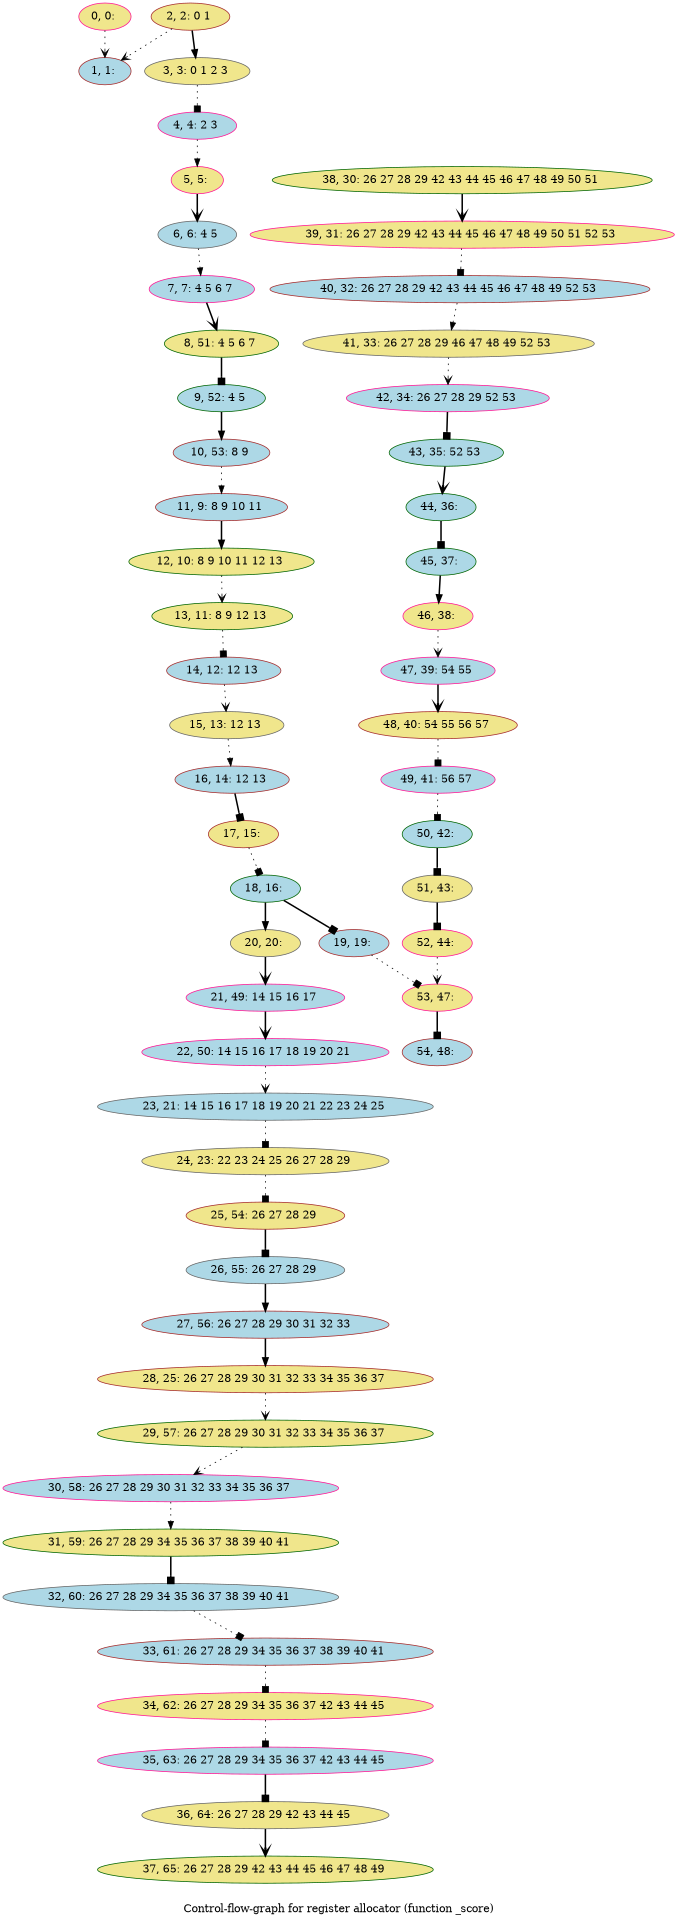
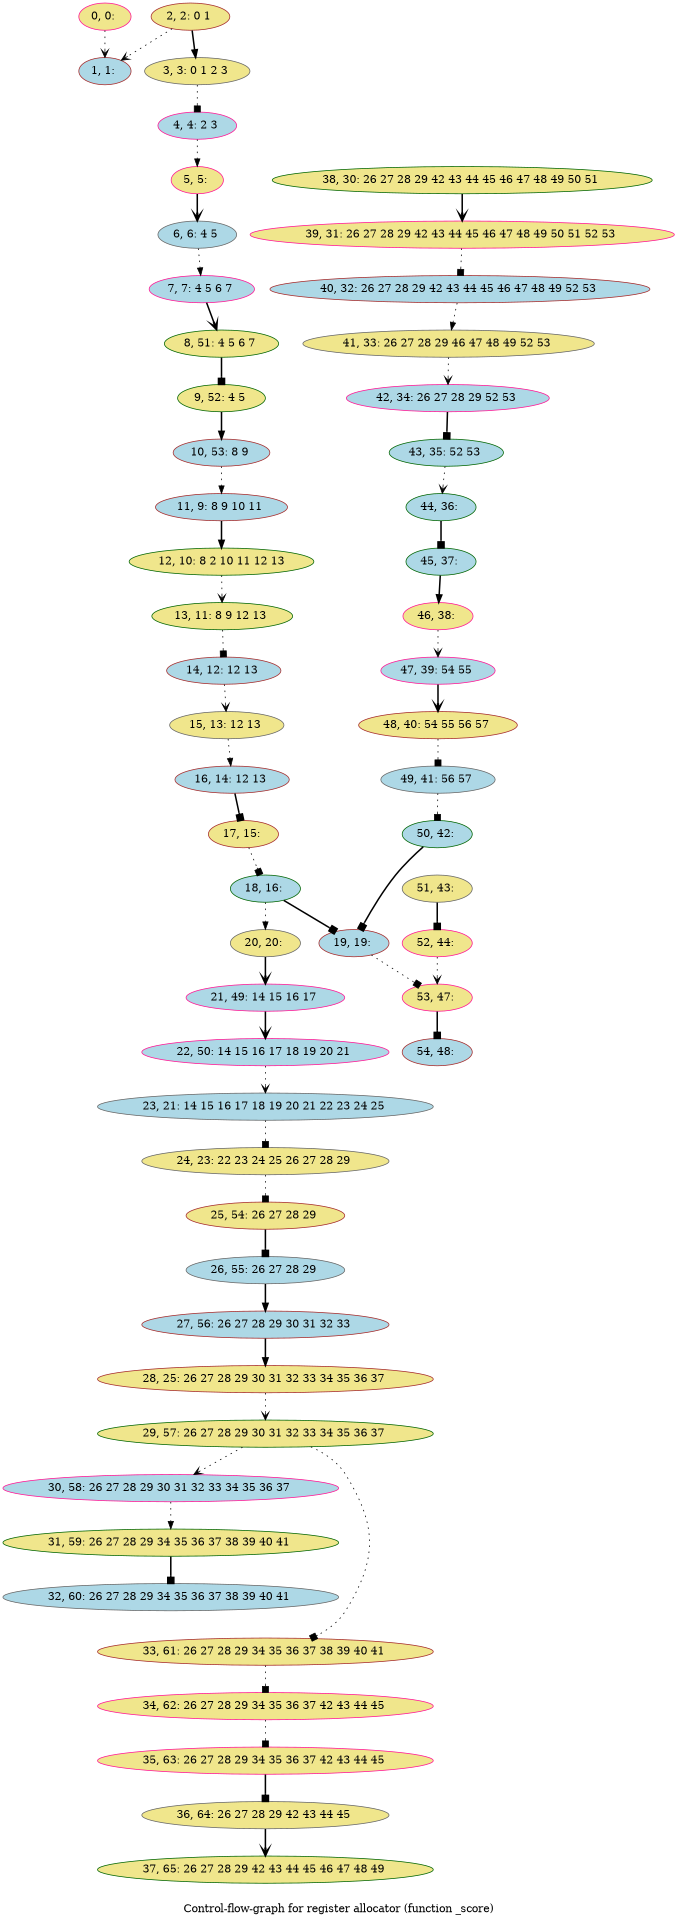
node "9, 52: 4 5": fillcolor lightblue -> khaki
edge "43, 35: 52 53" -> "44, 36:": style bold -> dotted
node "12, 10: 8 9 10 11 12 13": label "12, 10: 8 9 10 11 12 13" -> "12, 10: 8 2 10 11 12 13"
node "49, 41: 56 57": color deeppink -> gray40
edge "50, 42:" -> "51, 43:": now "50, 42:" -> "19, 19:"
edge "18, 16:" -> "20, 20:": style bold -> dotted
edge "32, 60: 26 27 28 29 34 35 36 37 38 39 40 41" -> "33, 61: 26 27 28 29 34 35 36 37 38 39 40 41": now "29, 57: 26 27 28 29 30 31 32 33 34 35 36 37" -> "33, 61: 26 27 28 29 34 35 36 37 38 39 40 41"
node "33, 61: 26 27 28 29 34 35 36 37 38 39 40 41": fillcolor lightblue -> khaki
node "35, 63: 26 27 28 29 34 35 36 37 42 43 44 45": fillcolor lightblue -> khaki
